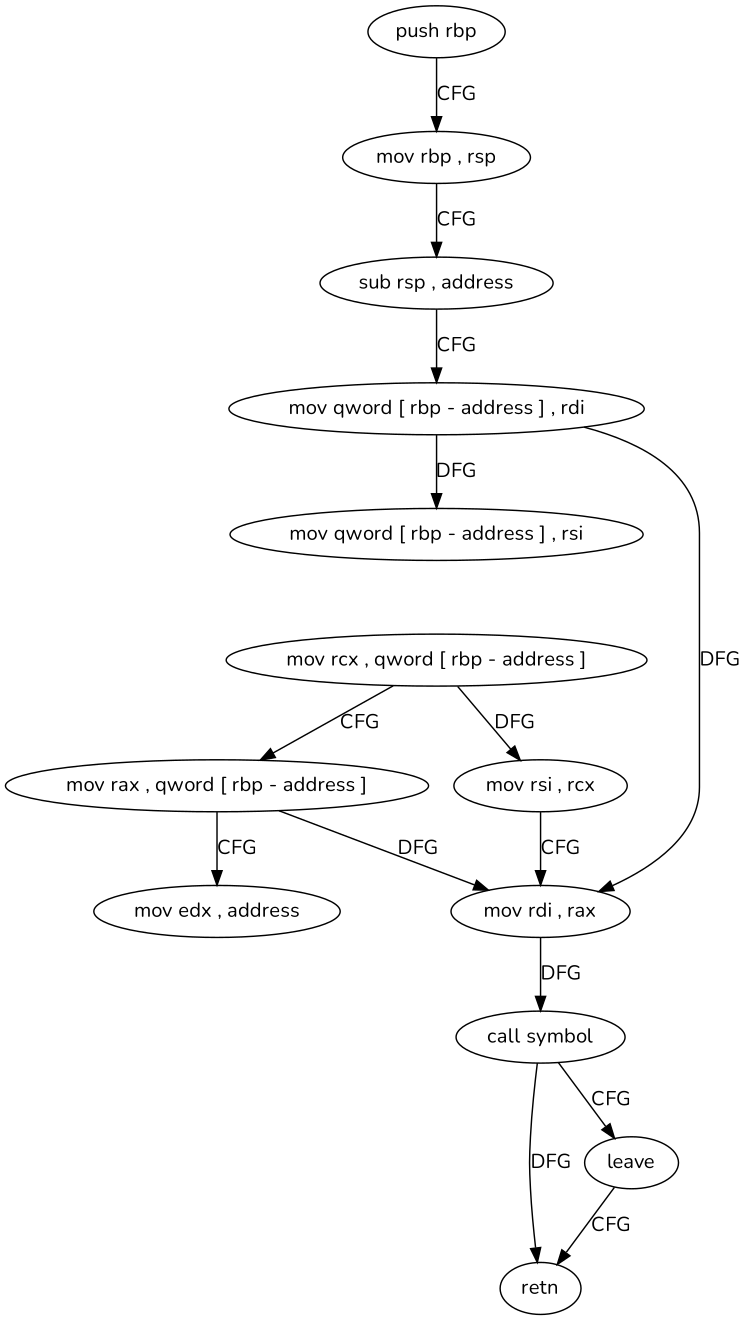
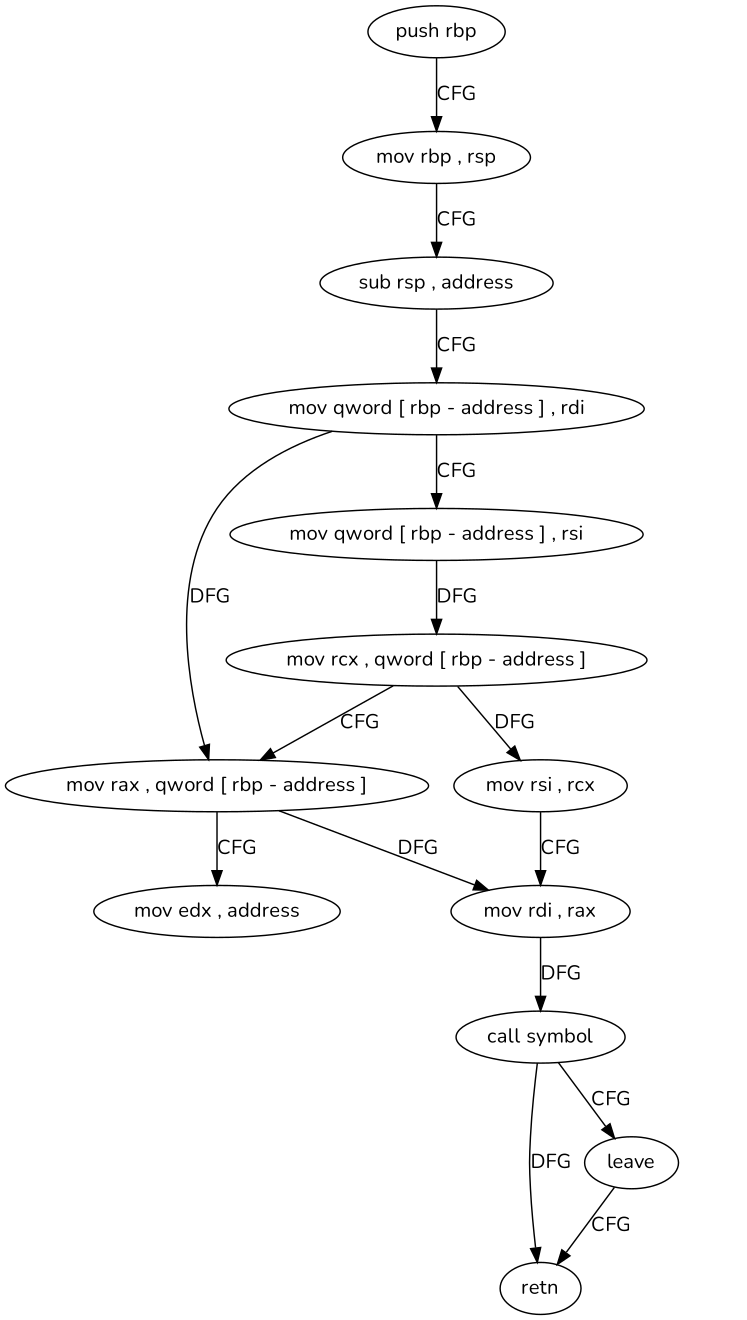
edge "mov qword [ rbp - address ] , rdi" -> "mov qword [ rbp - address ] , rsi": label "DFG" -> "CFG"
edge "mov qword [ rbp - address ] , rsi" -> "mov rcx , qword [ rbp - address ]": added, label "DFG"
edge "mov qword [ rbp - address ] , rdi" -> "mov rdi , rax": now "mov qword [ rbp - address ] , rdi" -> "mov rax , qword [ rbp - address ]"
